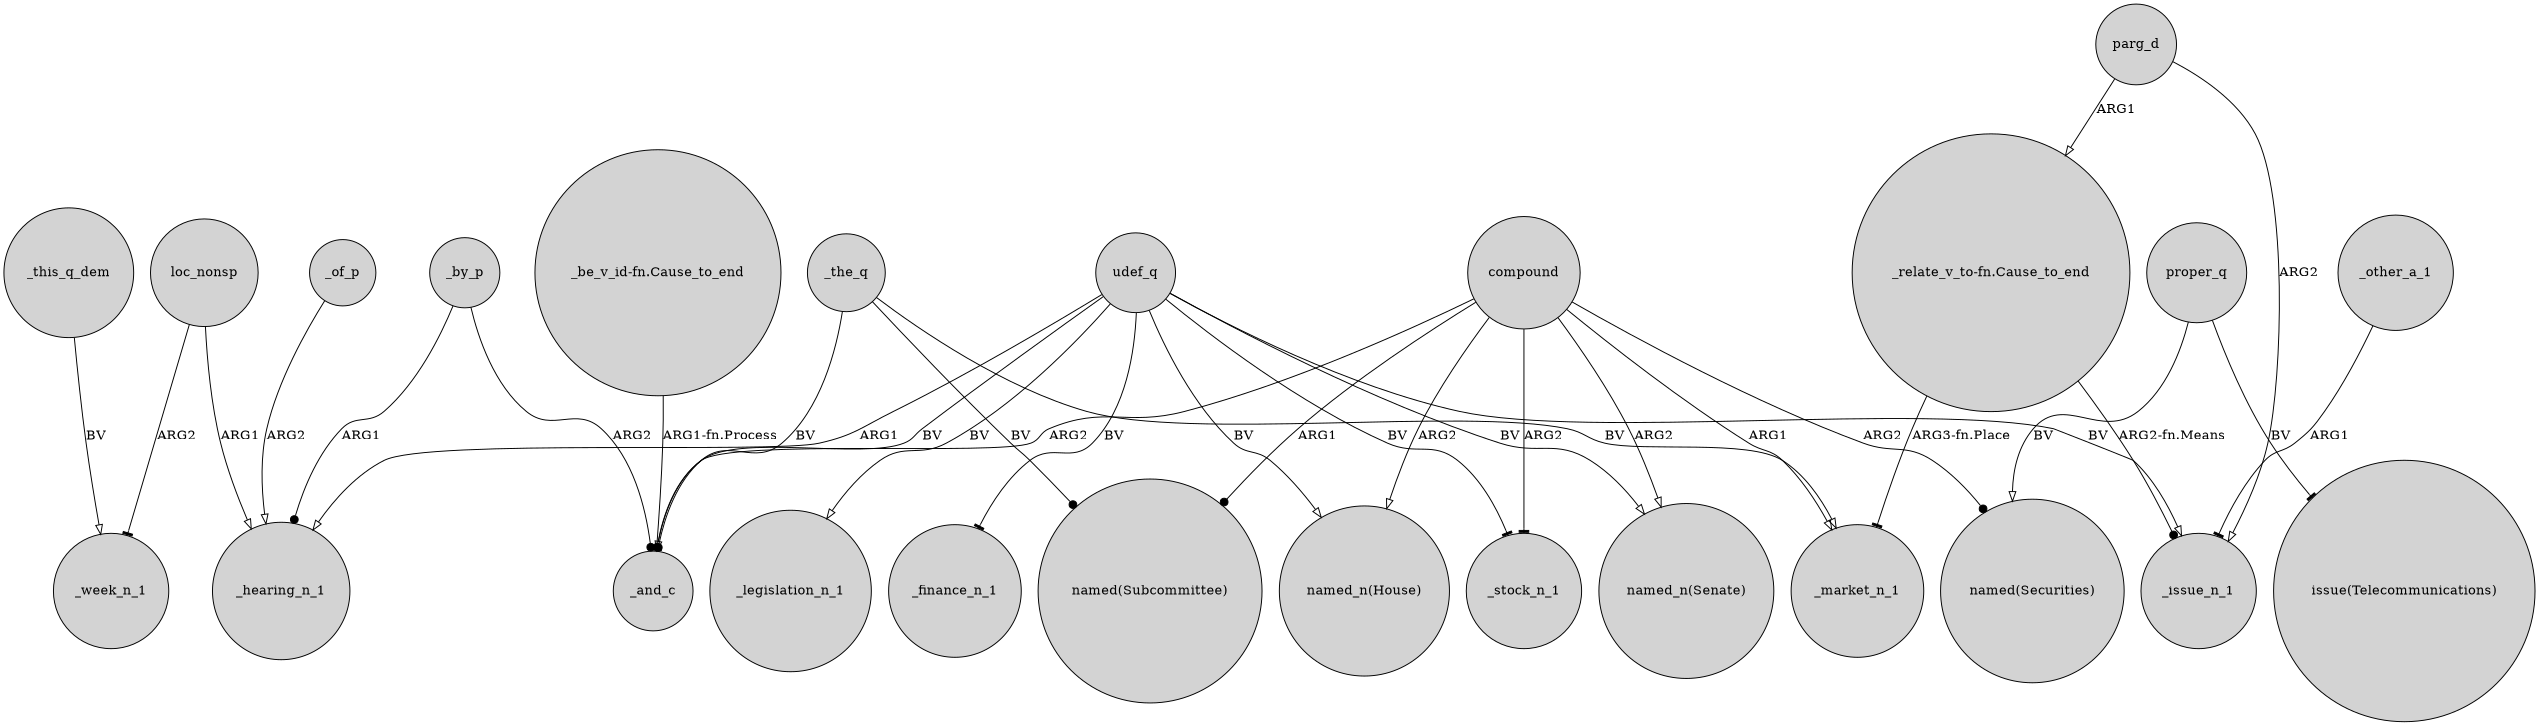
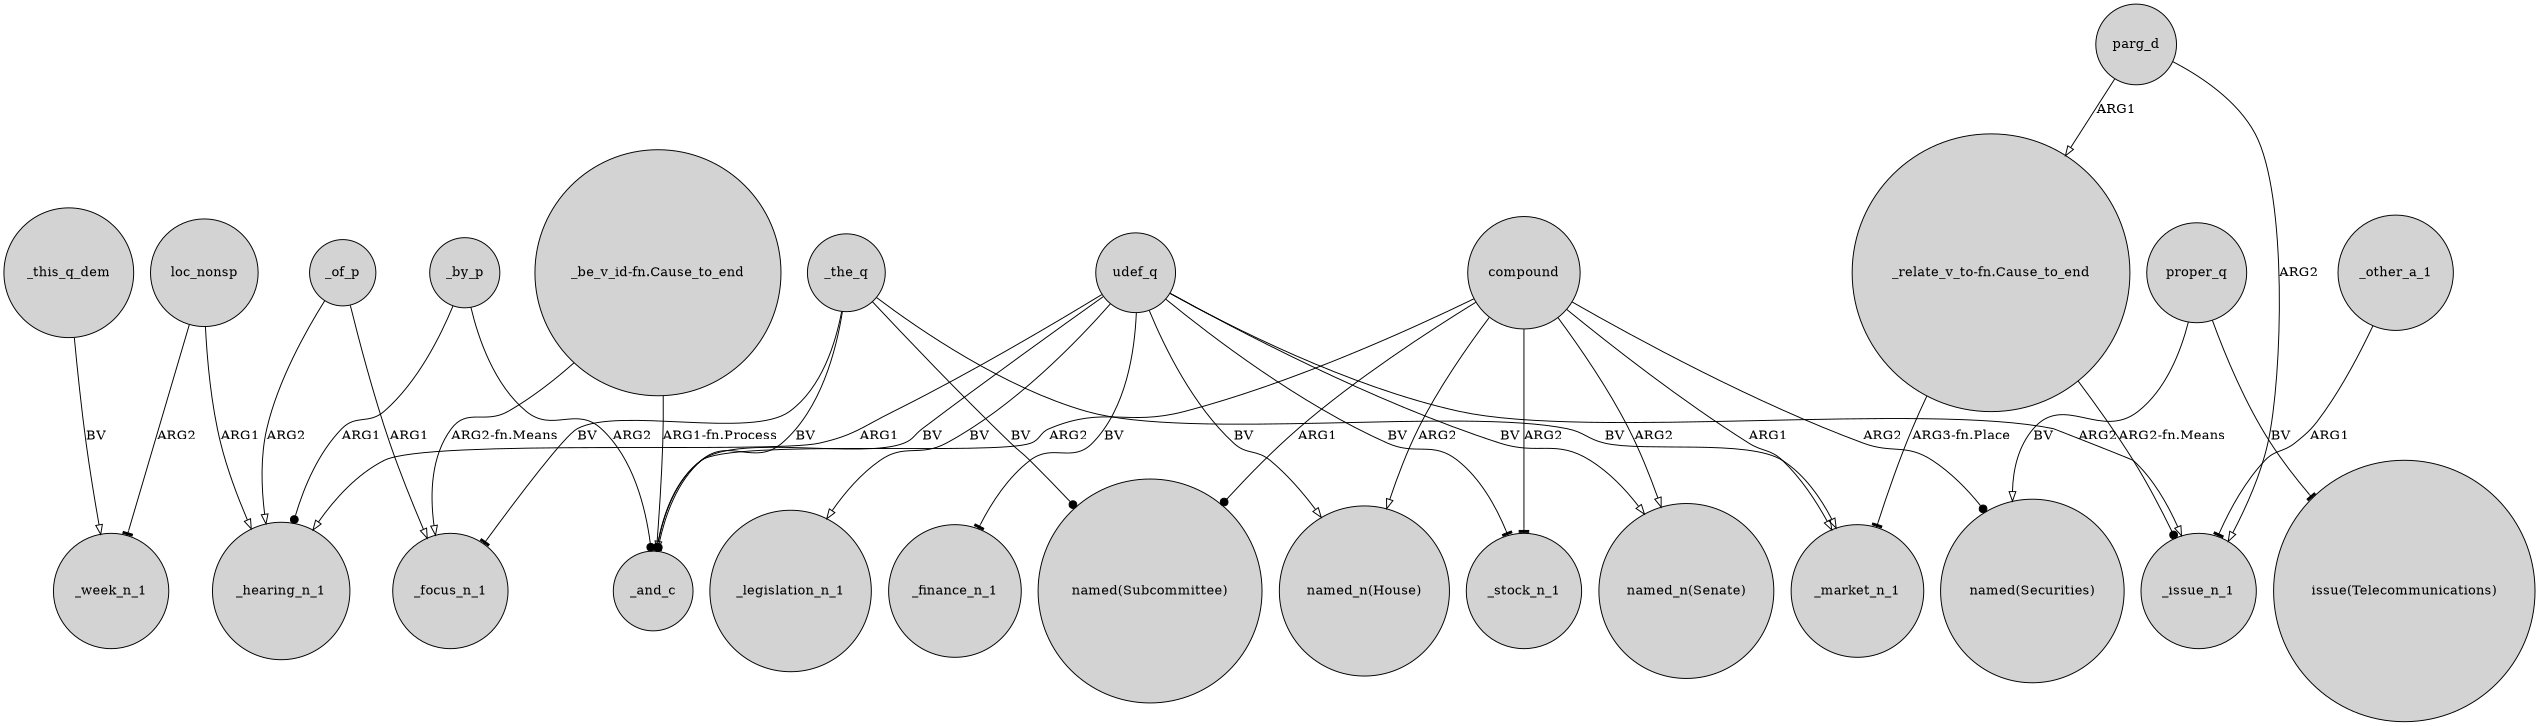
edge "udef_q" -> "_issue_n_1": label "BV" -> "ARG2"
node "_focus_n_1": added
